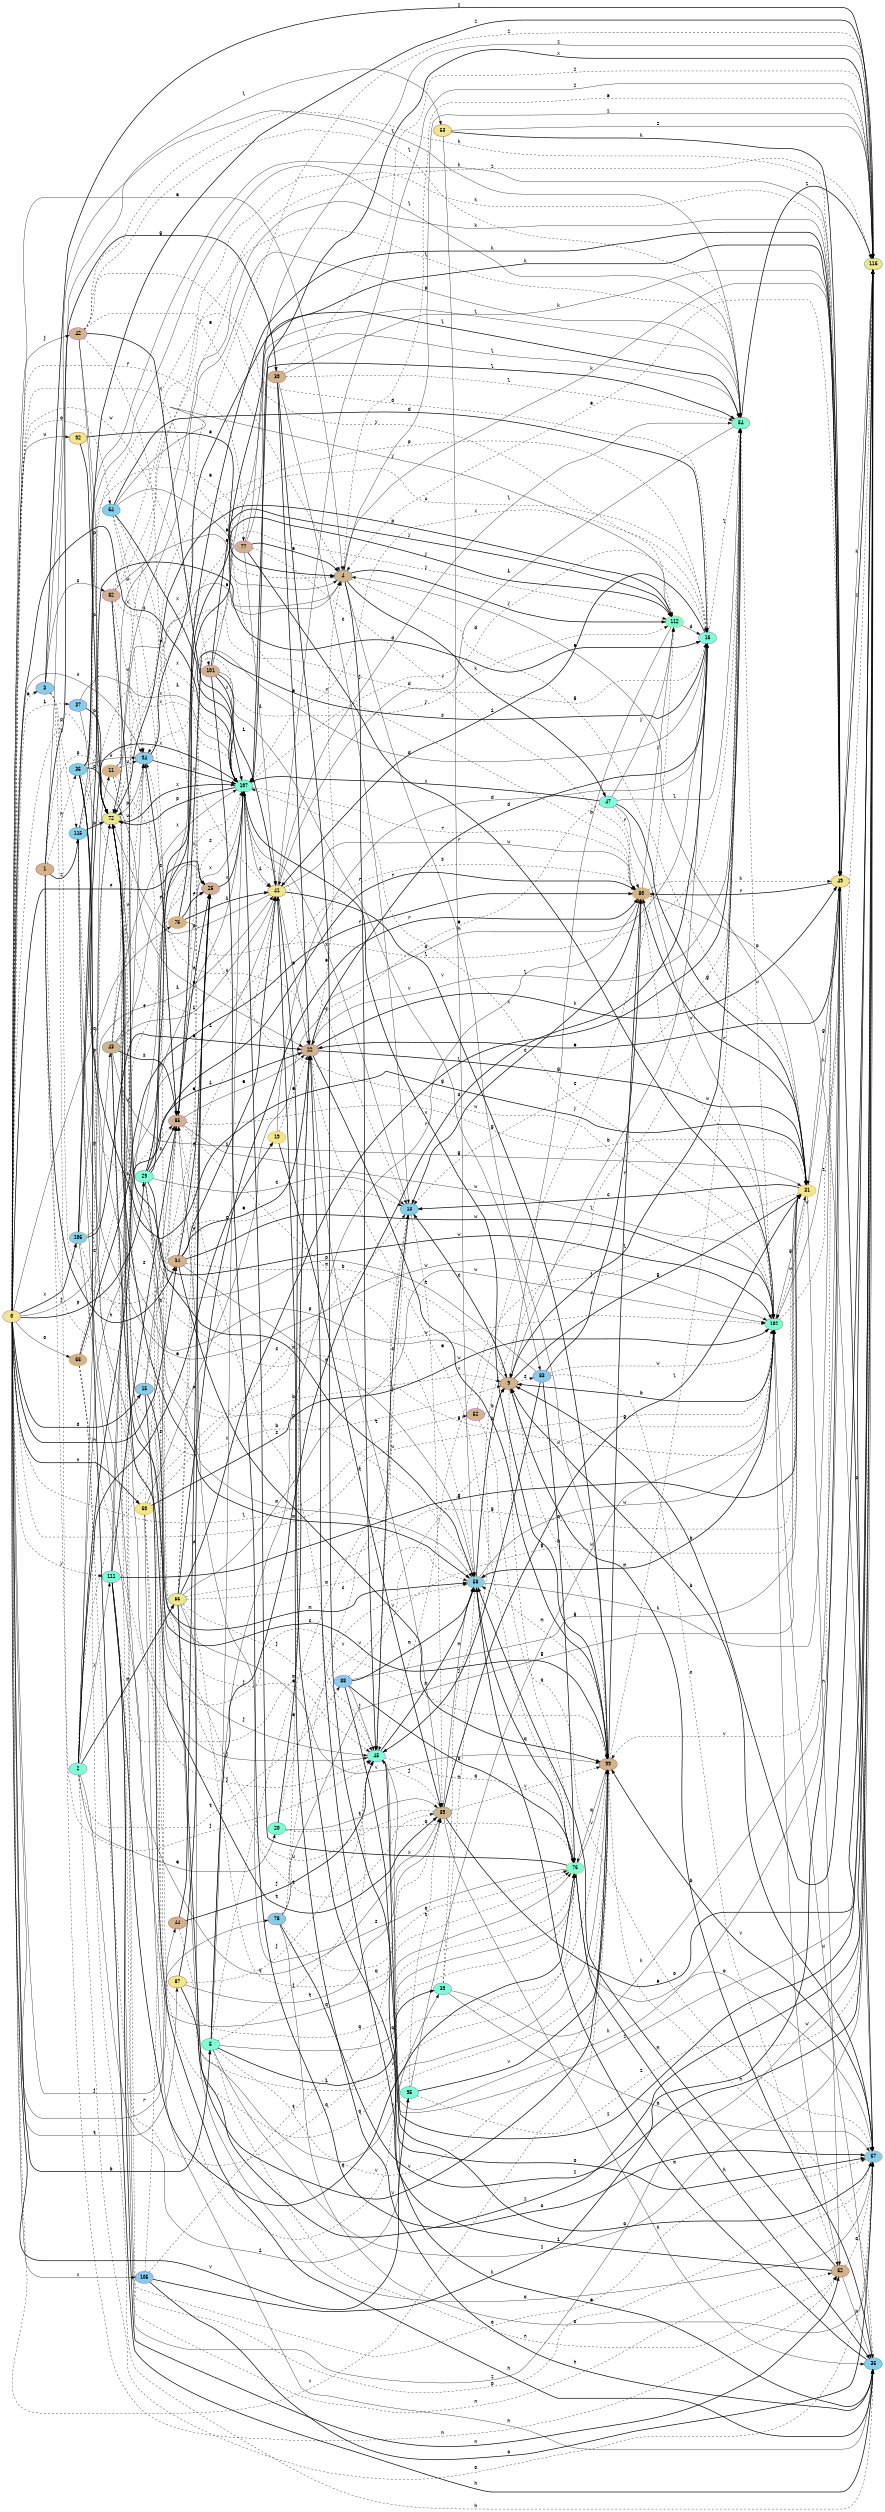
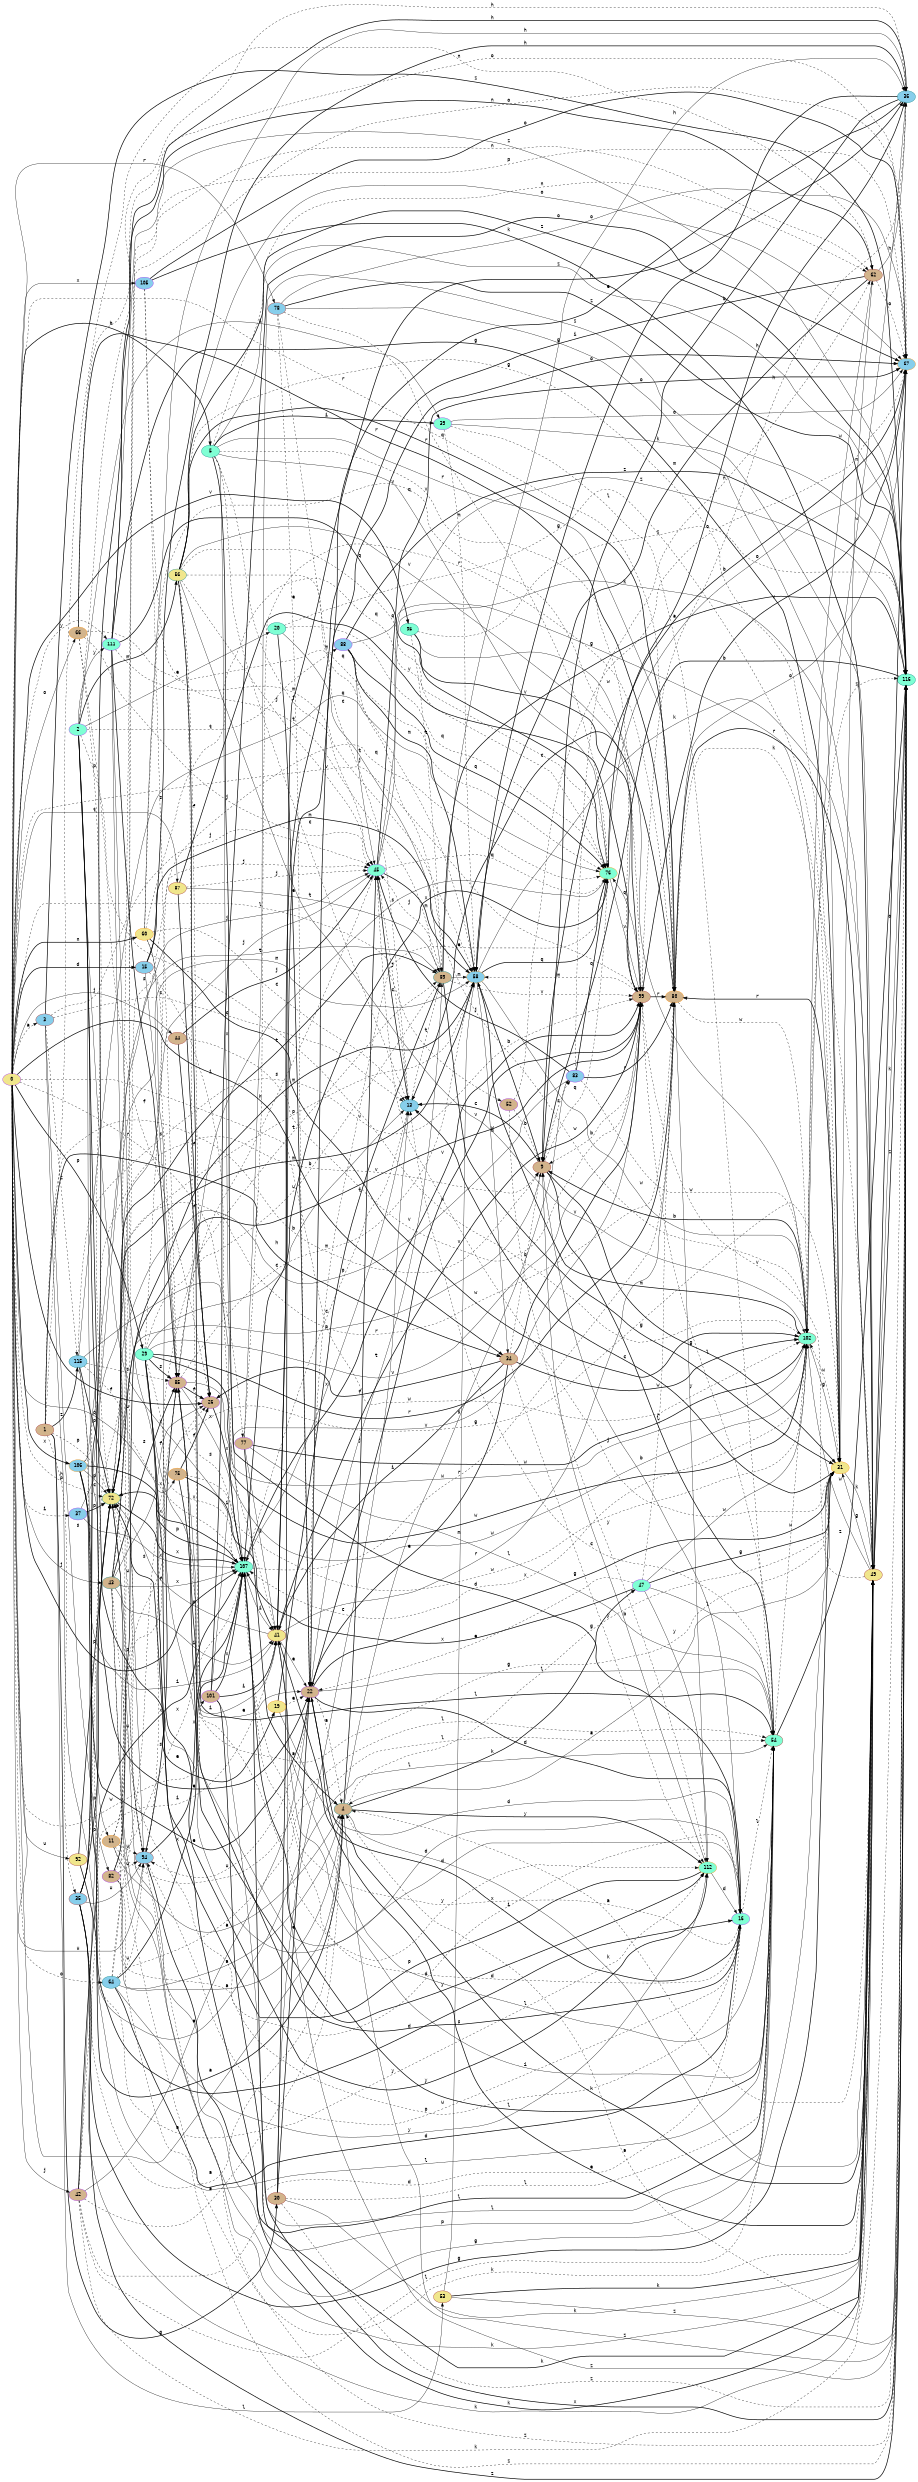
node "116": fillcolor khaki -> aquamarine
node "35": color teal -> brown
edge "34" -> "58": reversed
